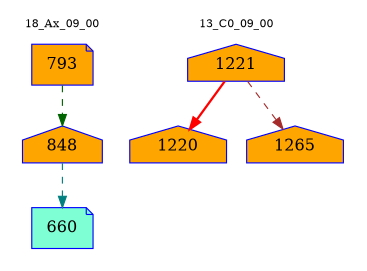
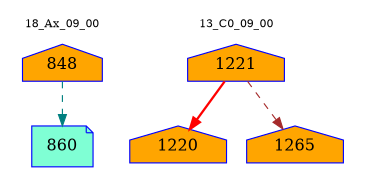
node "793": removed
node "660": label "660" -> "860"
